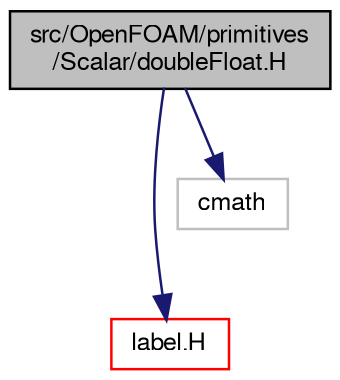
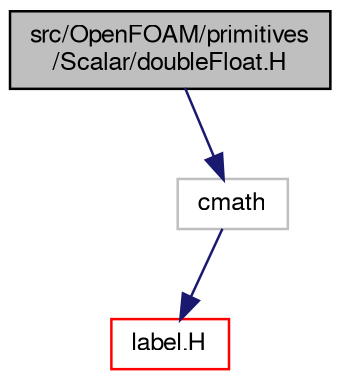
edge "src/OpenFOAM/primitives /Scalar/doubleFloat.H" -> "label.H": now "cmath" -> "label.H"
